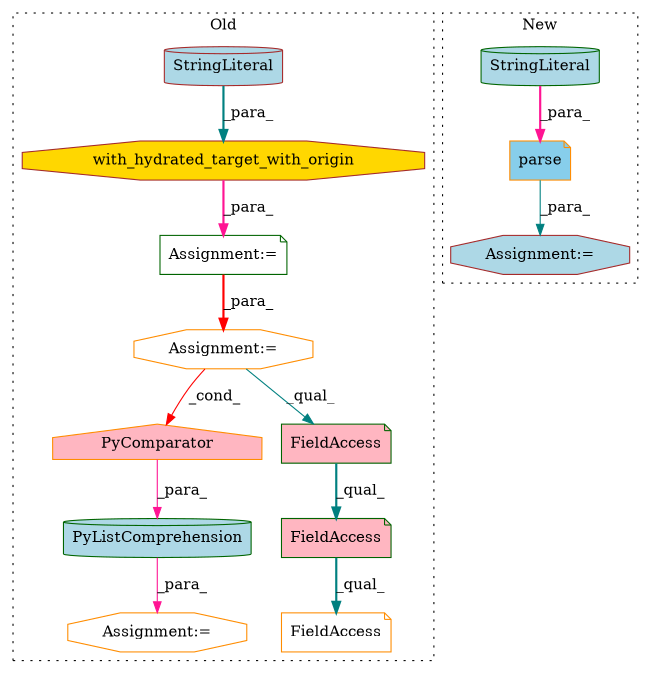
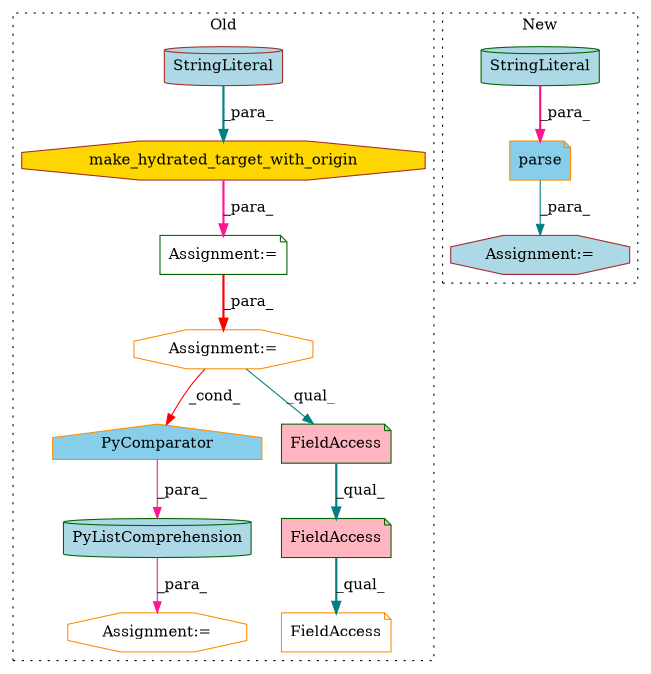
node "with_hydrated_target_with_origin": label "with_hydrated_target_with_origin" -> "make_hydrated_target_with_origin"
node "PyComparator": fillcolor lightpink -> skyblue
